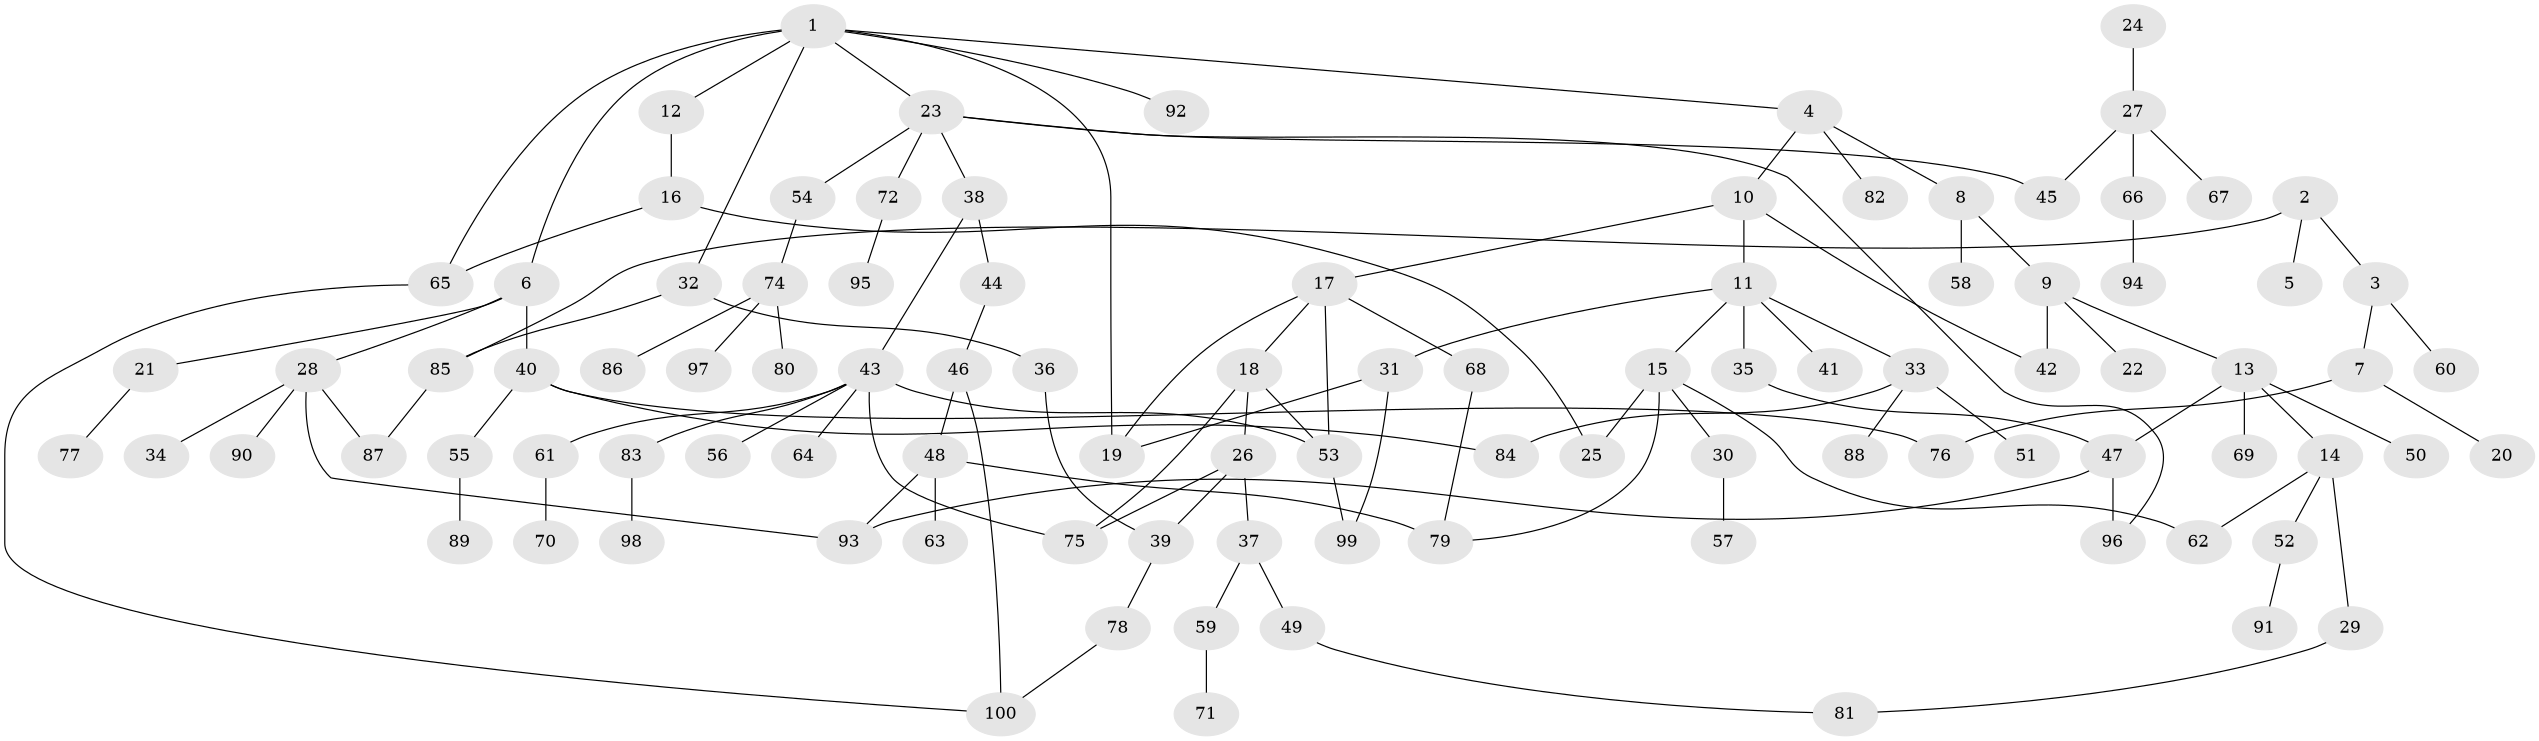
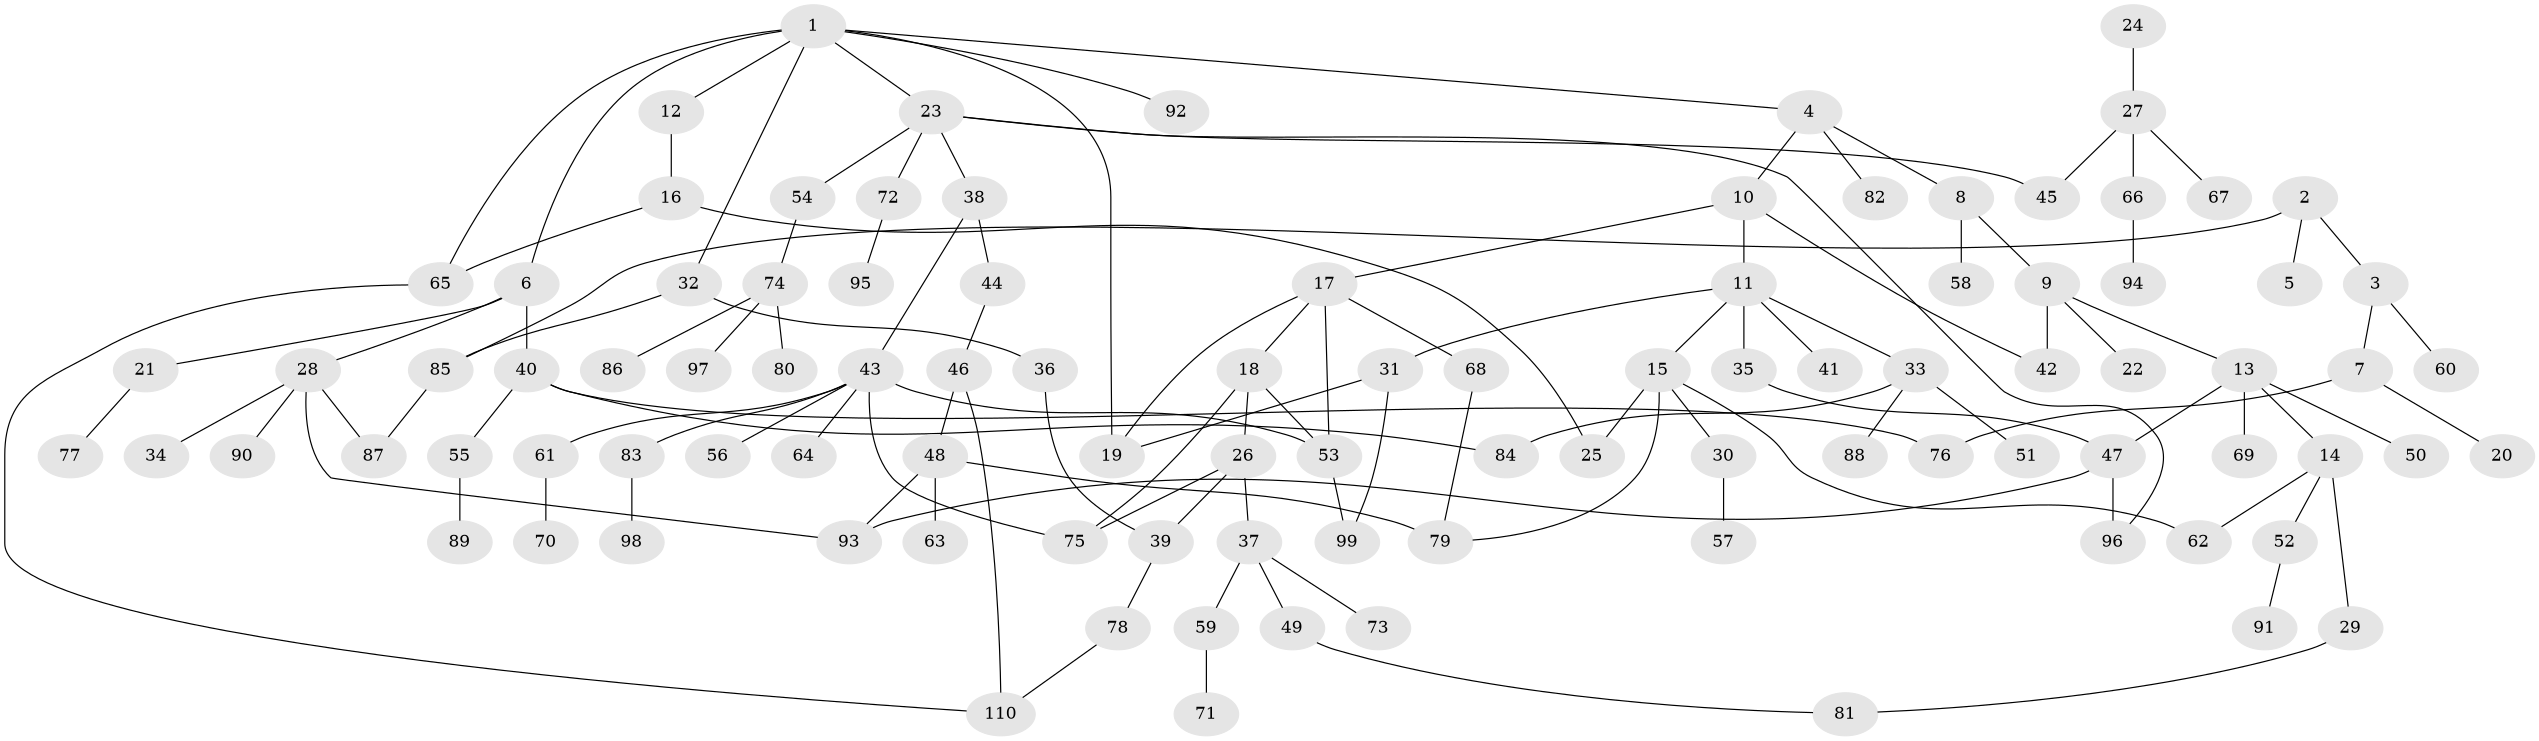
node "73": added
node "100": label "100" -> "110"
